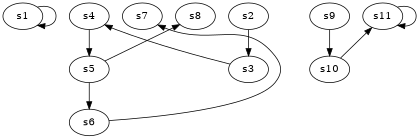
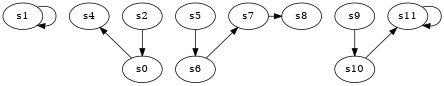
edge "s4" -> "s5": removed
edge "s5" -> "s8": now "s7" -> "s8"
node "s3": label "s3" -> "s0"
